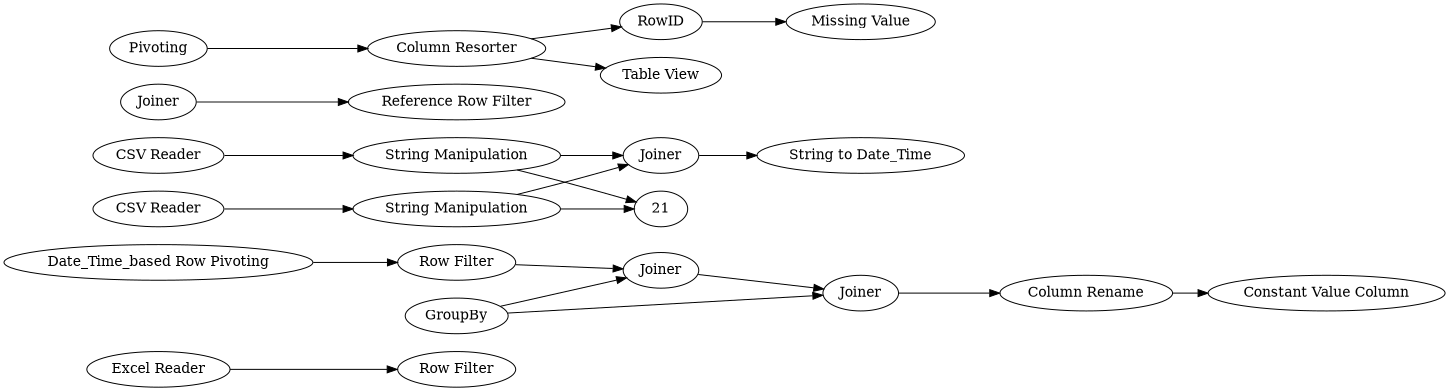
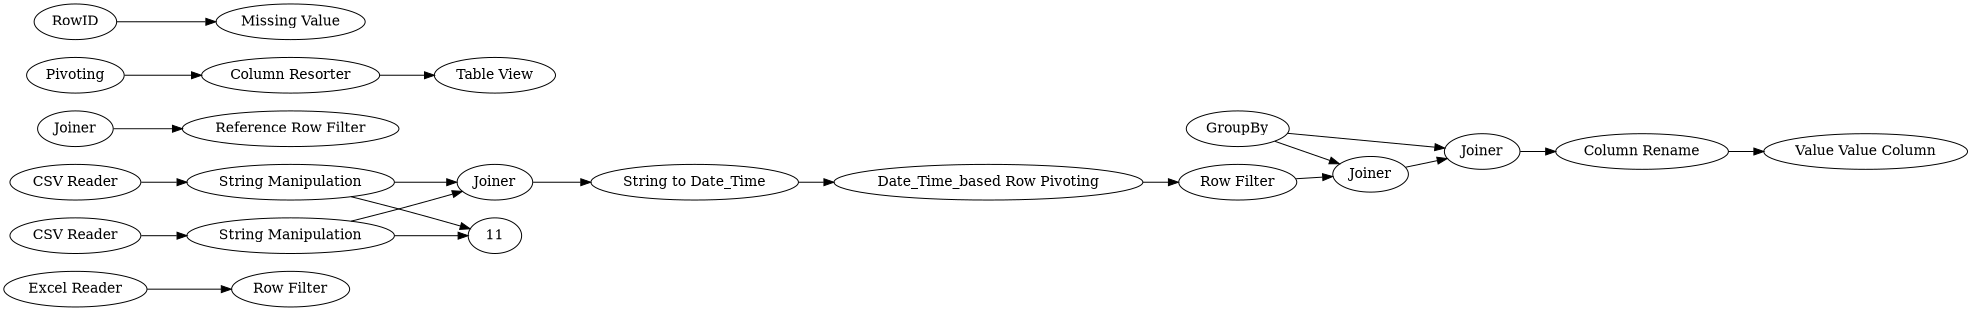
edge "Column Resorter" -> "RowID": removed
edge "String to Date_Time" -> "Date_Time_based Row Pivoting": added
node "21": label "21" -> "11"
node "Constant Value Column": label "Constant Value Column" -> "Value Value Column"
